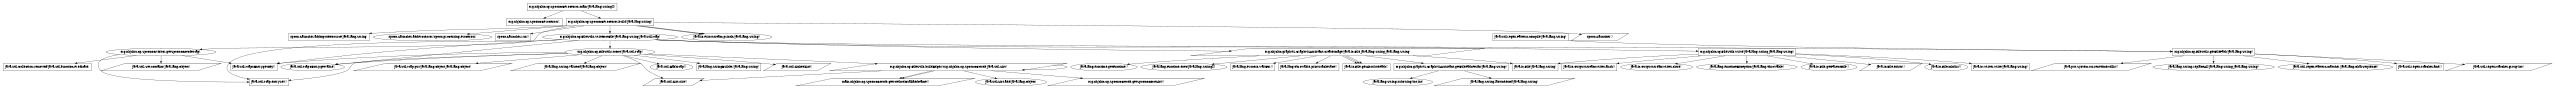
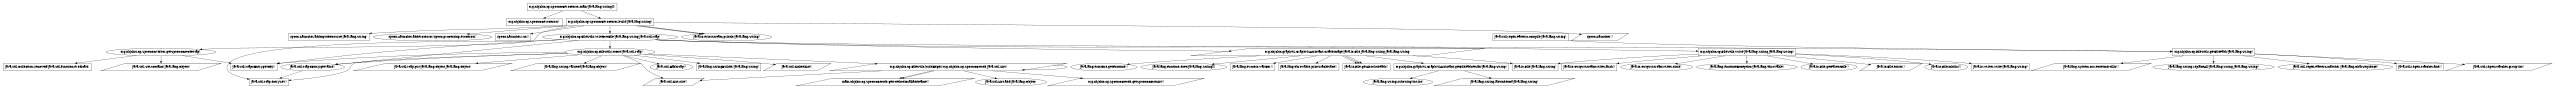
node "java.put.System.currentTimeMillis()": label "java.put.System.currentTimeMillis()" -> "java.lang.System.currentTimeMillis()"
edge "org.nhjclxc.cg.SpoonCGVisitor.getSpoonCGNodeMap()" -> "java.util.Map.entrySet()": now "java.util.Map$Entry.getValue()" -> "java.util.Map.entrySet()"
